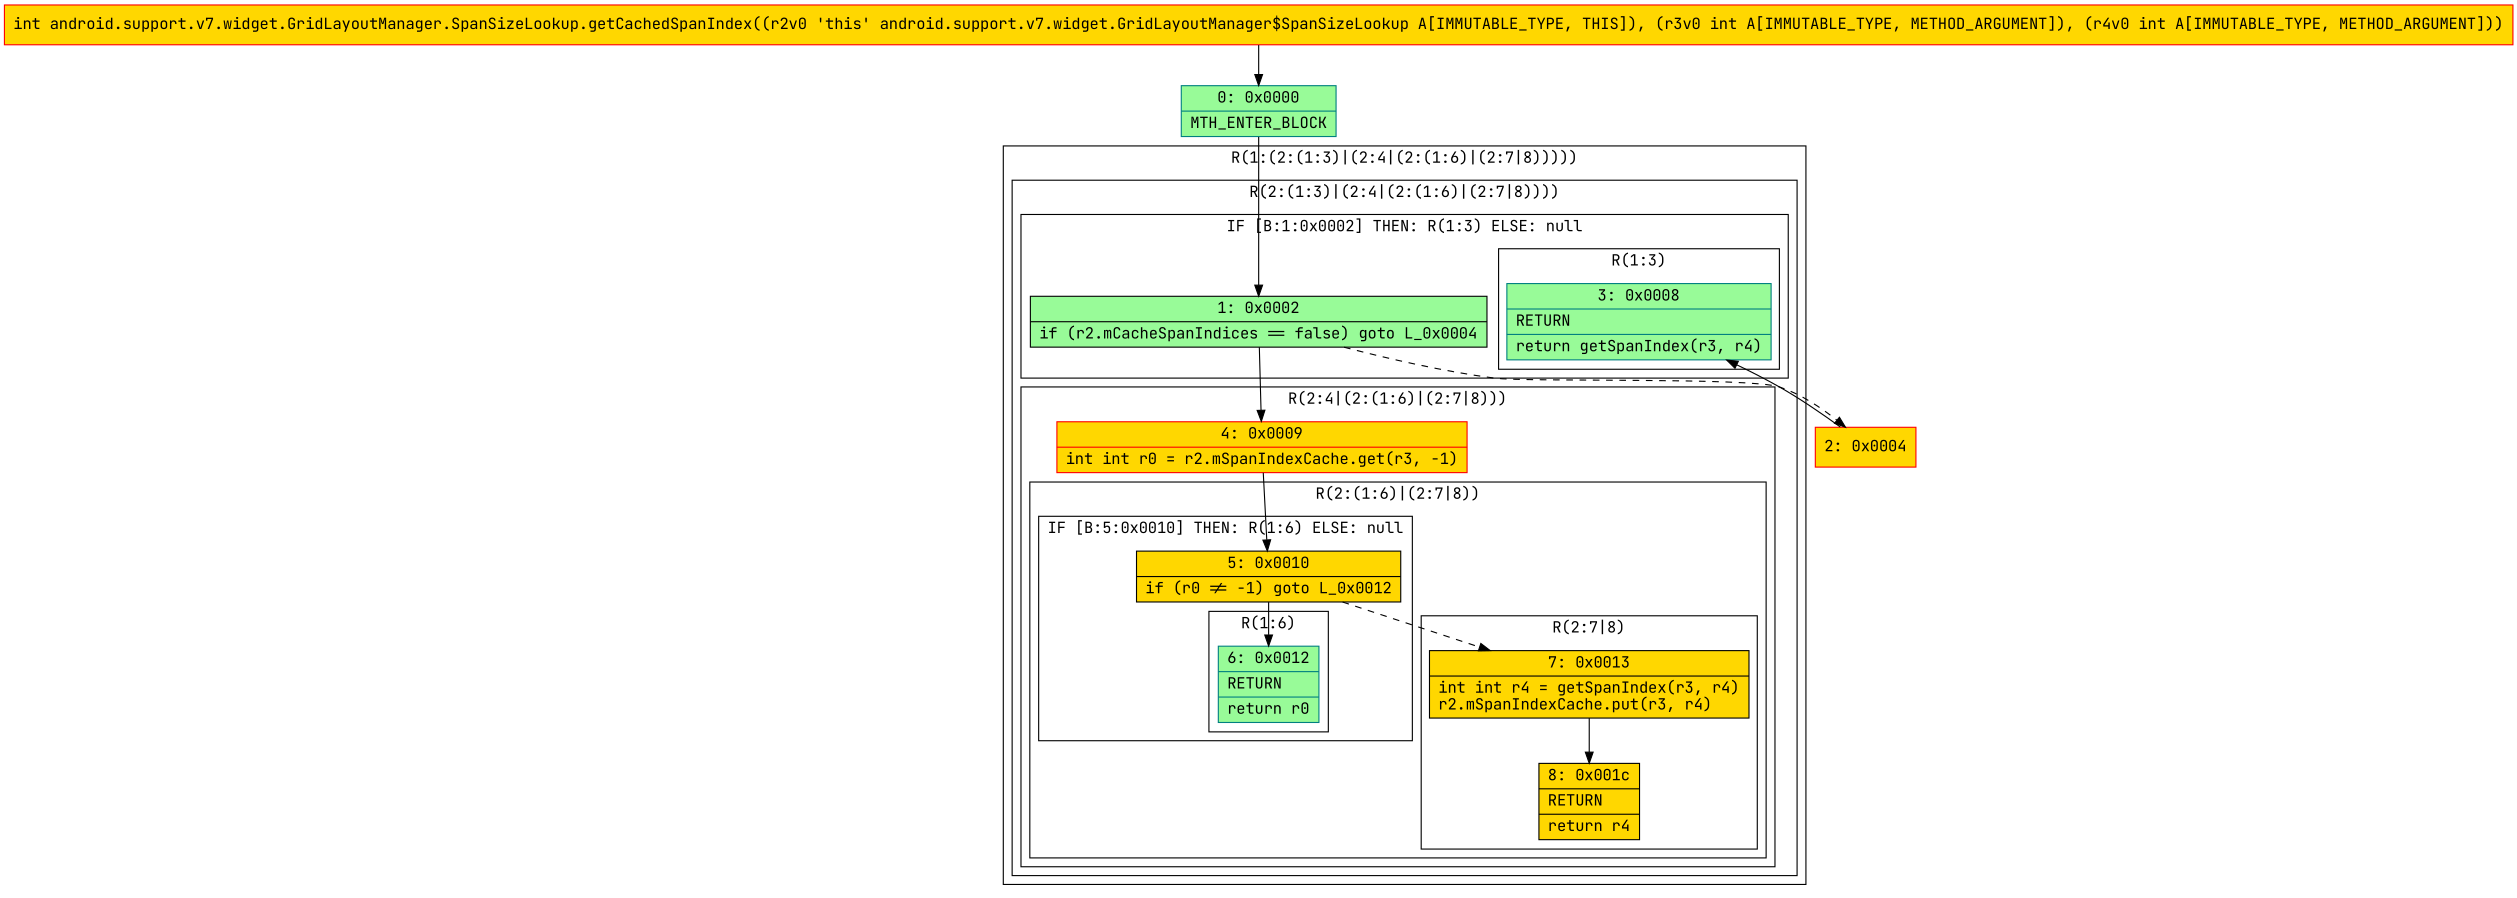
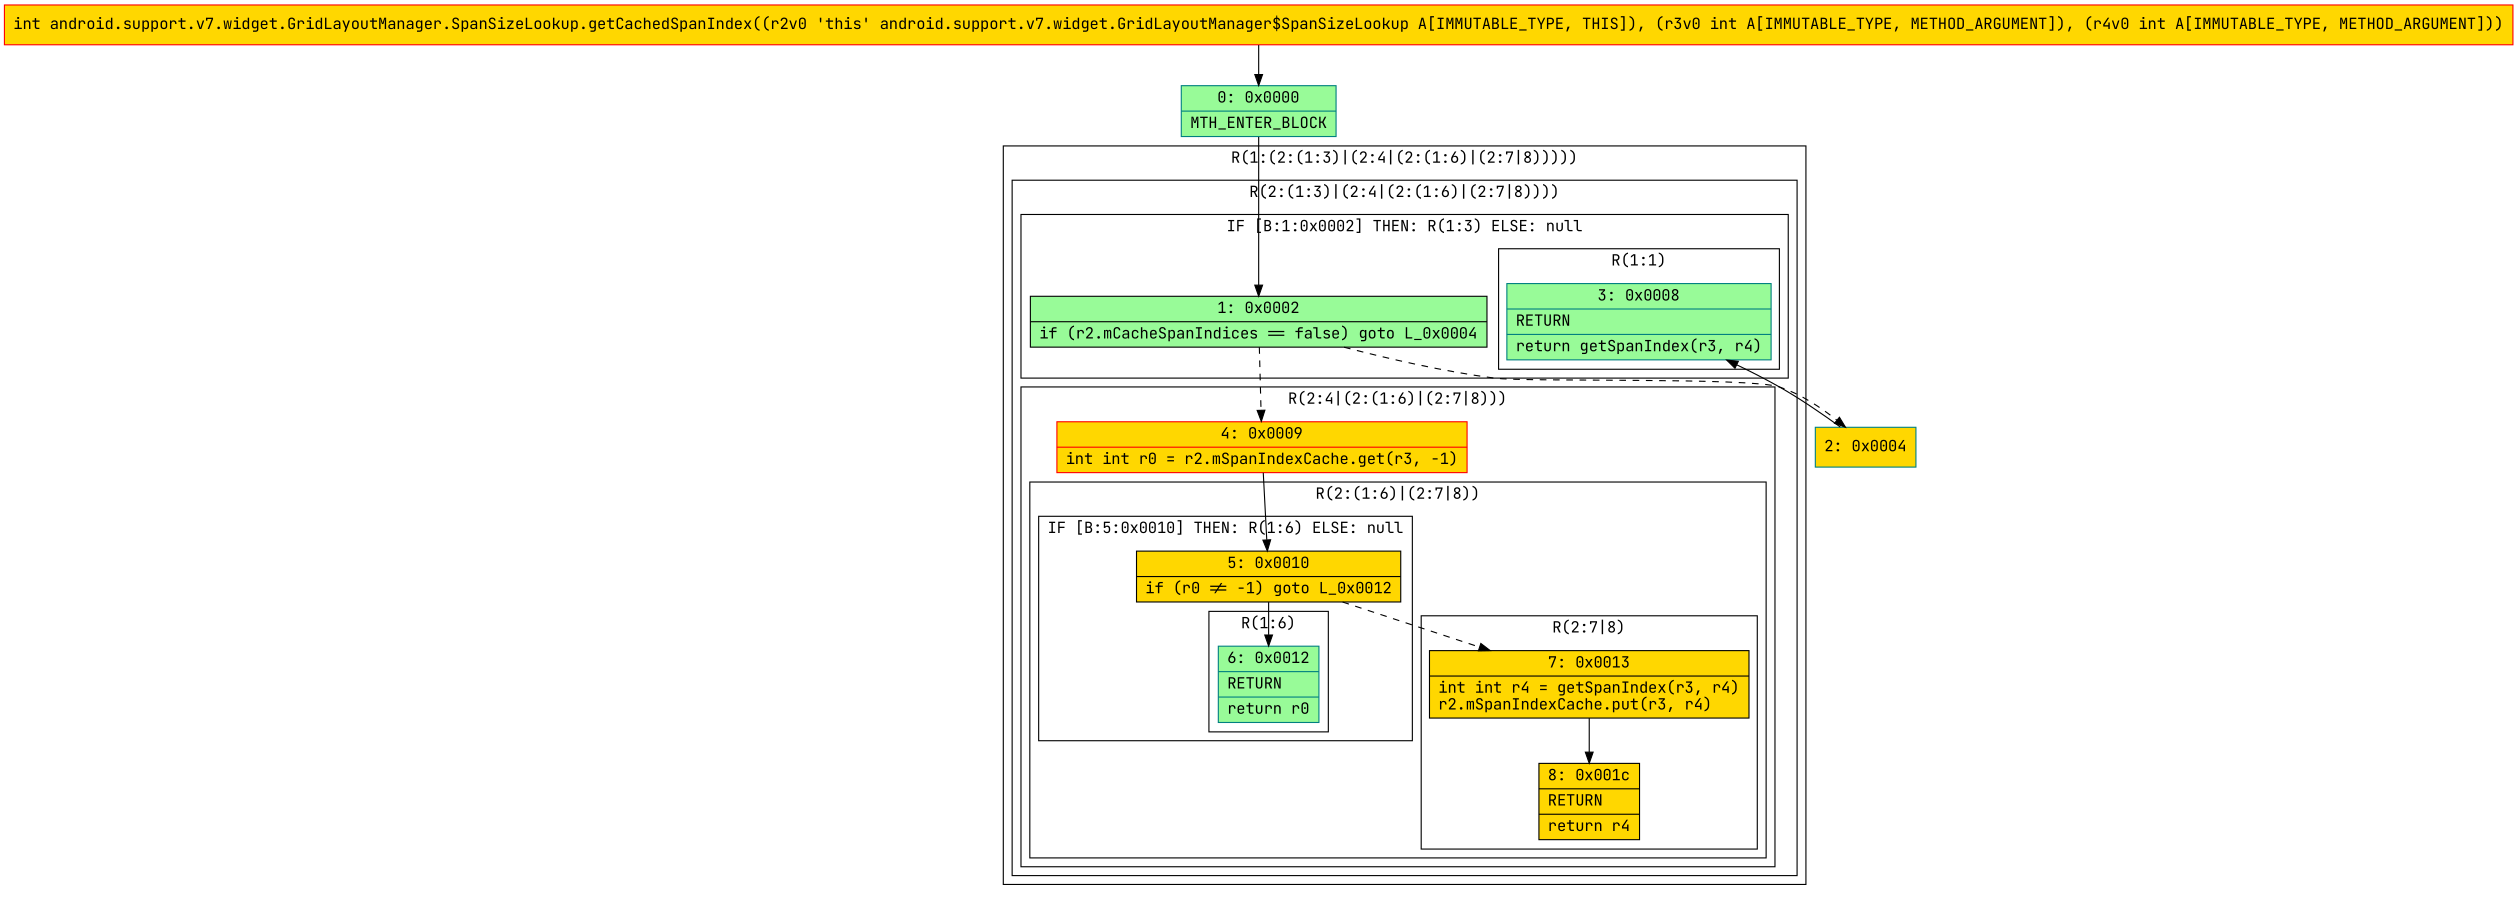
cluster "R(1:3)": label "R(1:3)" -> "R(1:1)"
edge "1: 0x0002" -> "4: 0x0009": style solid -> dashed
node "2: 0x0004": color red -> teal
